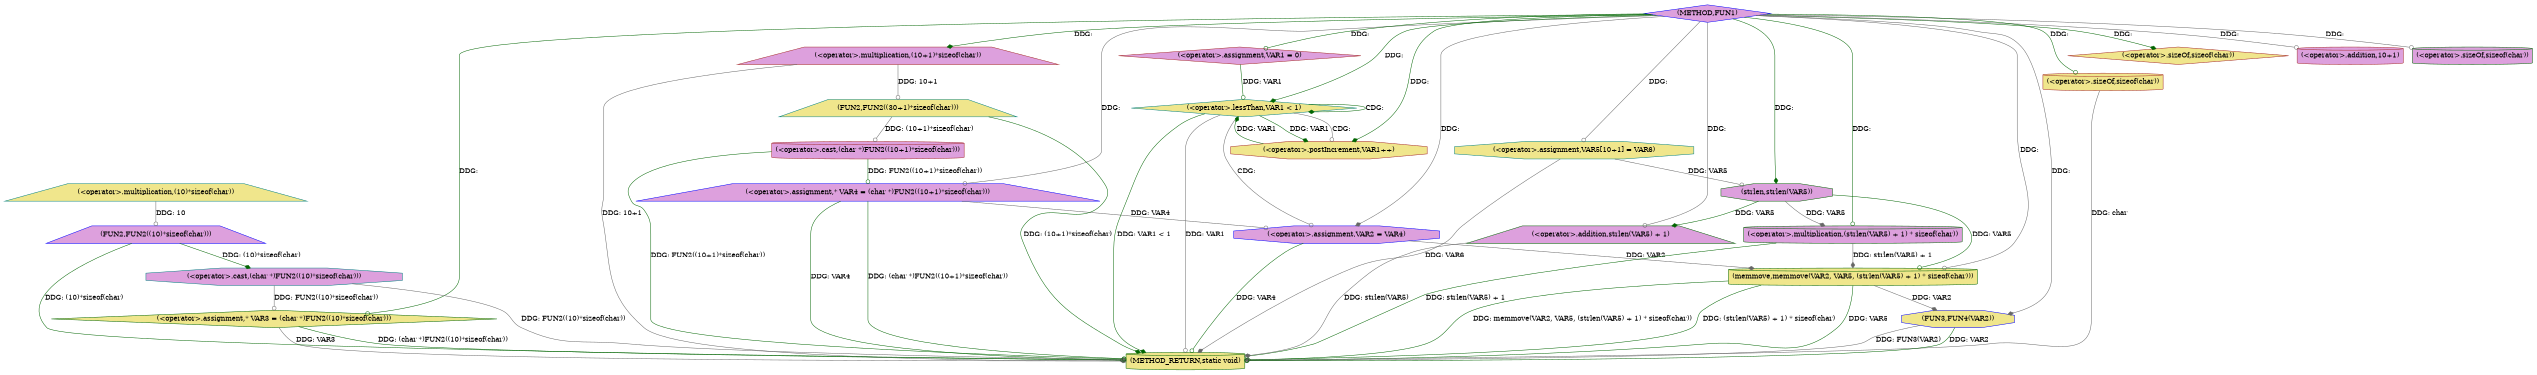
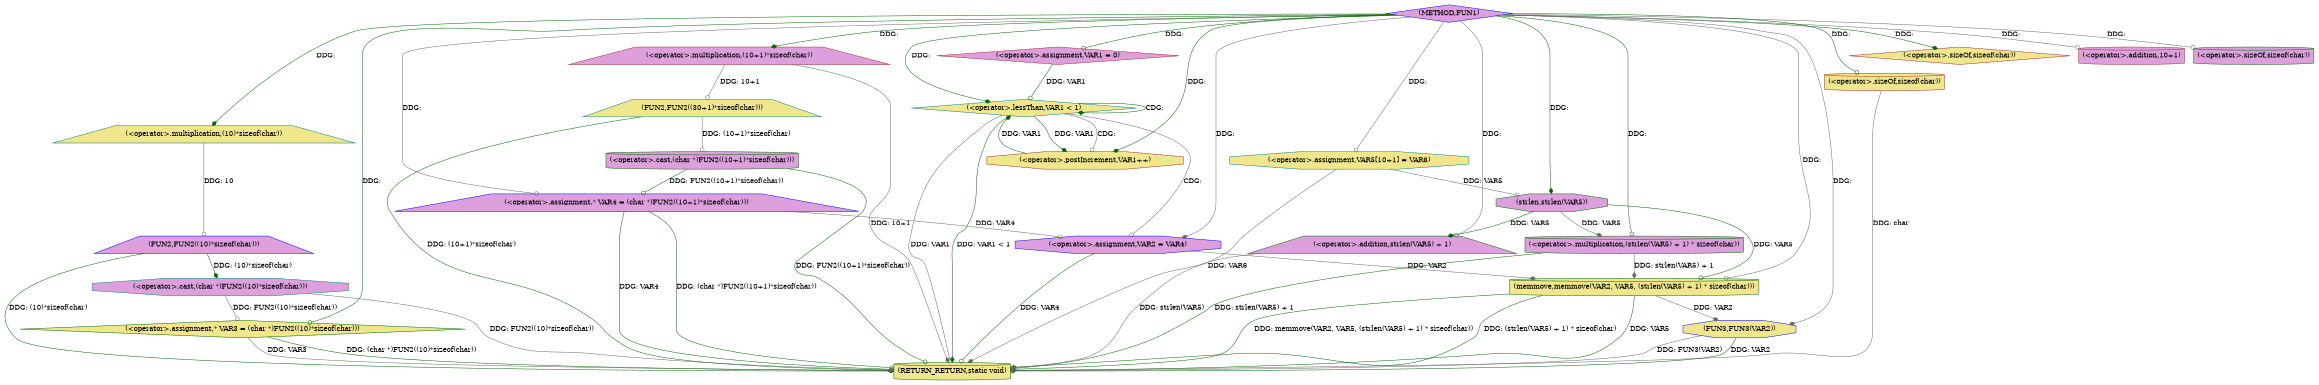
edge "(METHOD,FUN1)" -> "(<operator>.multiplication,(10)*sizeof(char))": added, label "DDG:"
node "(<operator>.cast,(char *)FUN2((10+1)*sizeof(char)))": color brown -> darkgreen
node "(FUN3,FUN4(VAR2))": label "(FUN3,FUN4(VAR2))" -> "(FUN3,FUN3(VAR2))"
node "(METHOD_RETURN,static void)": label "(METHOD_RETURN,static void)" -> "(RETURN_RETURN,static void)"
